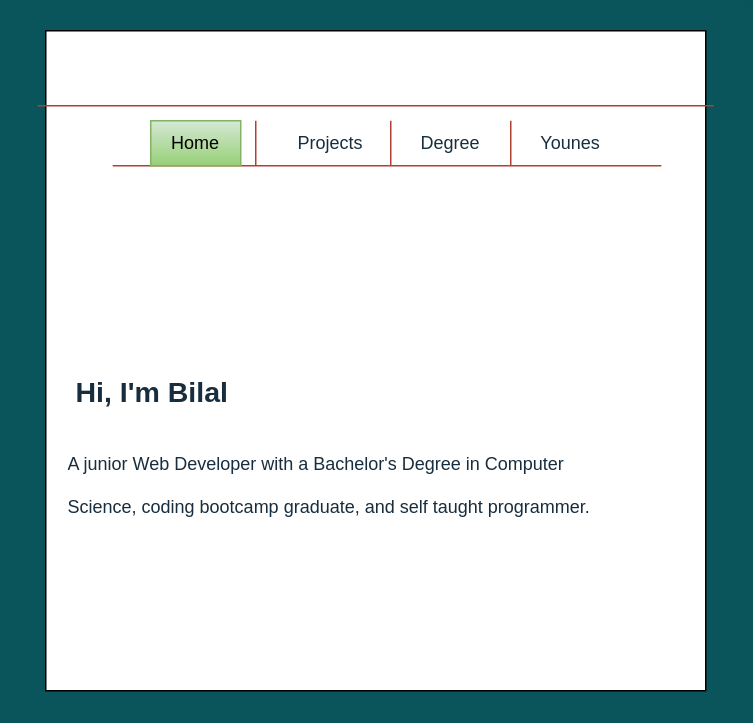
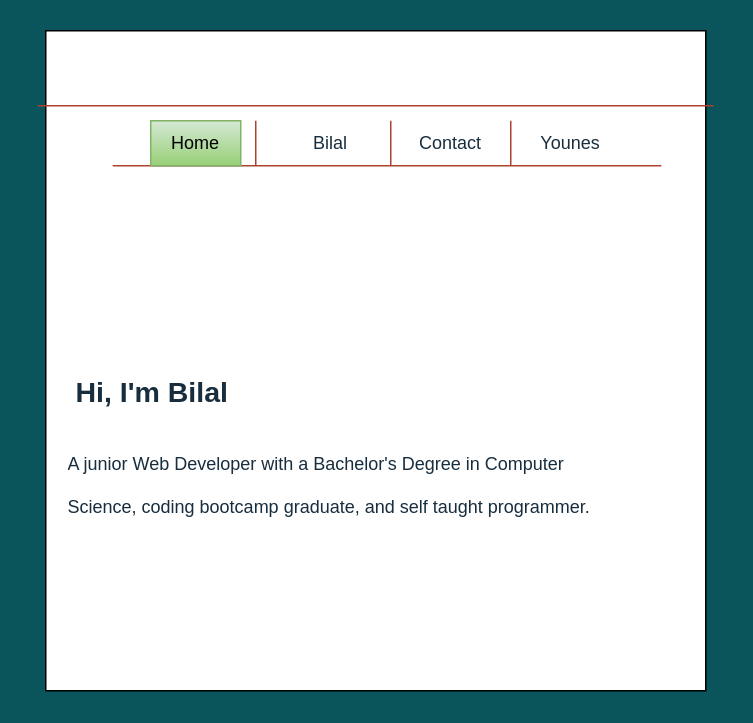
node "Projects": label "Projects" -> "Bilal"
node "Degree": label "Degree" -> "Contact"
